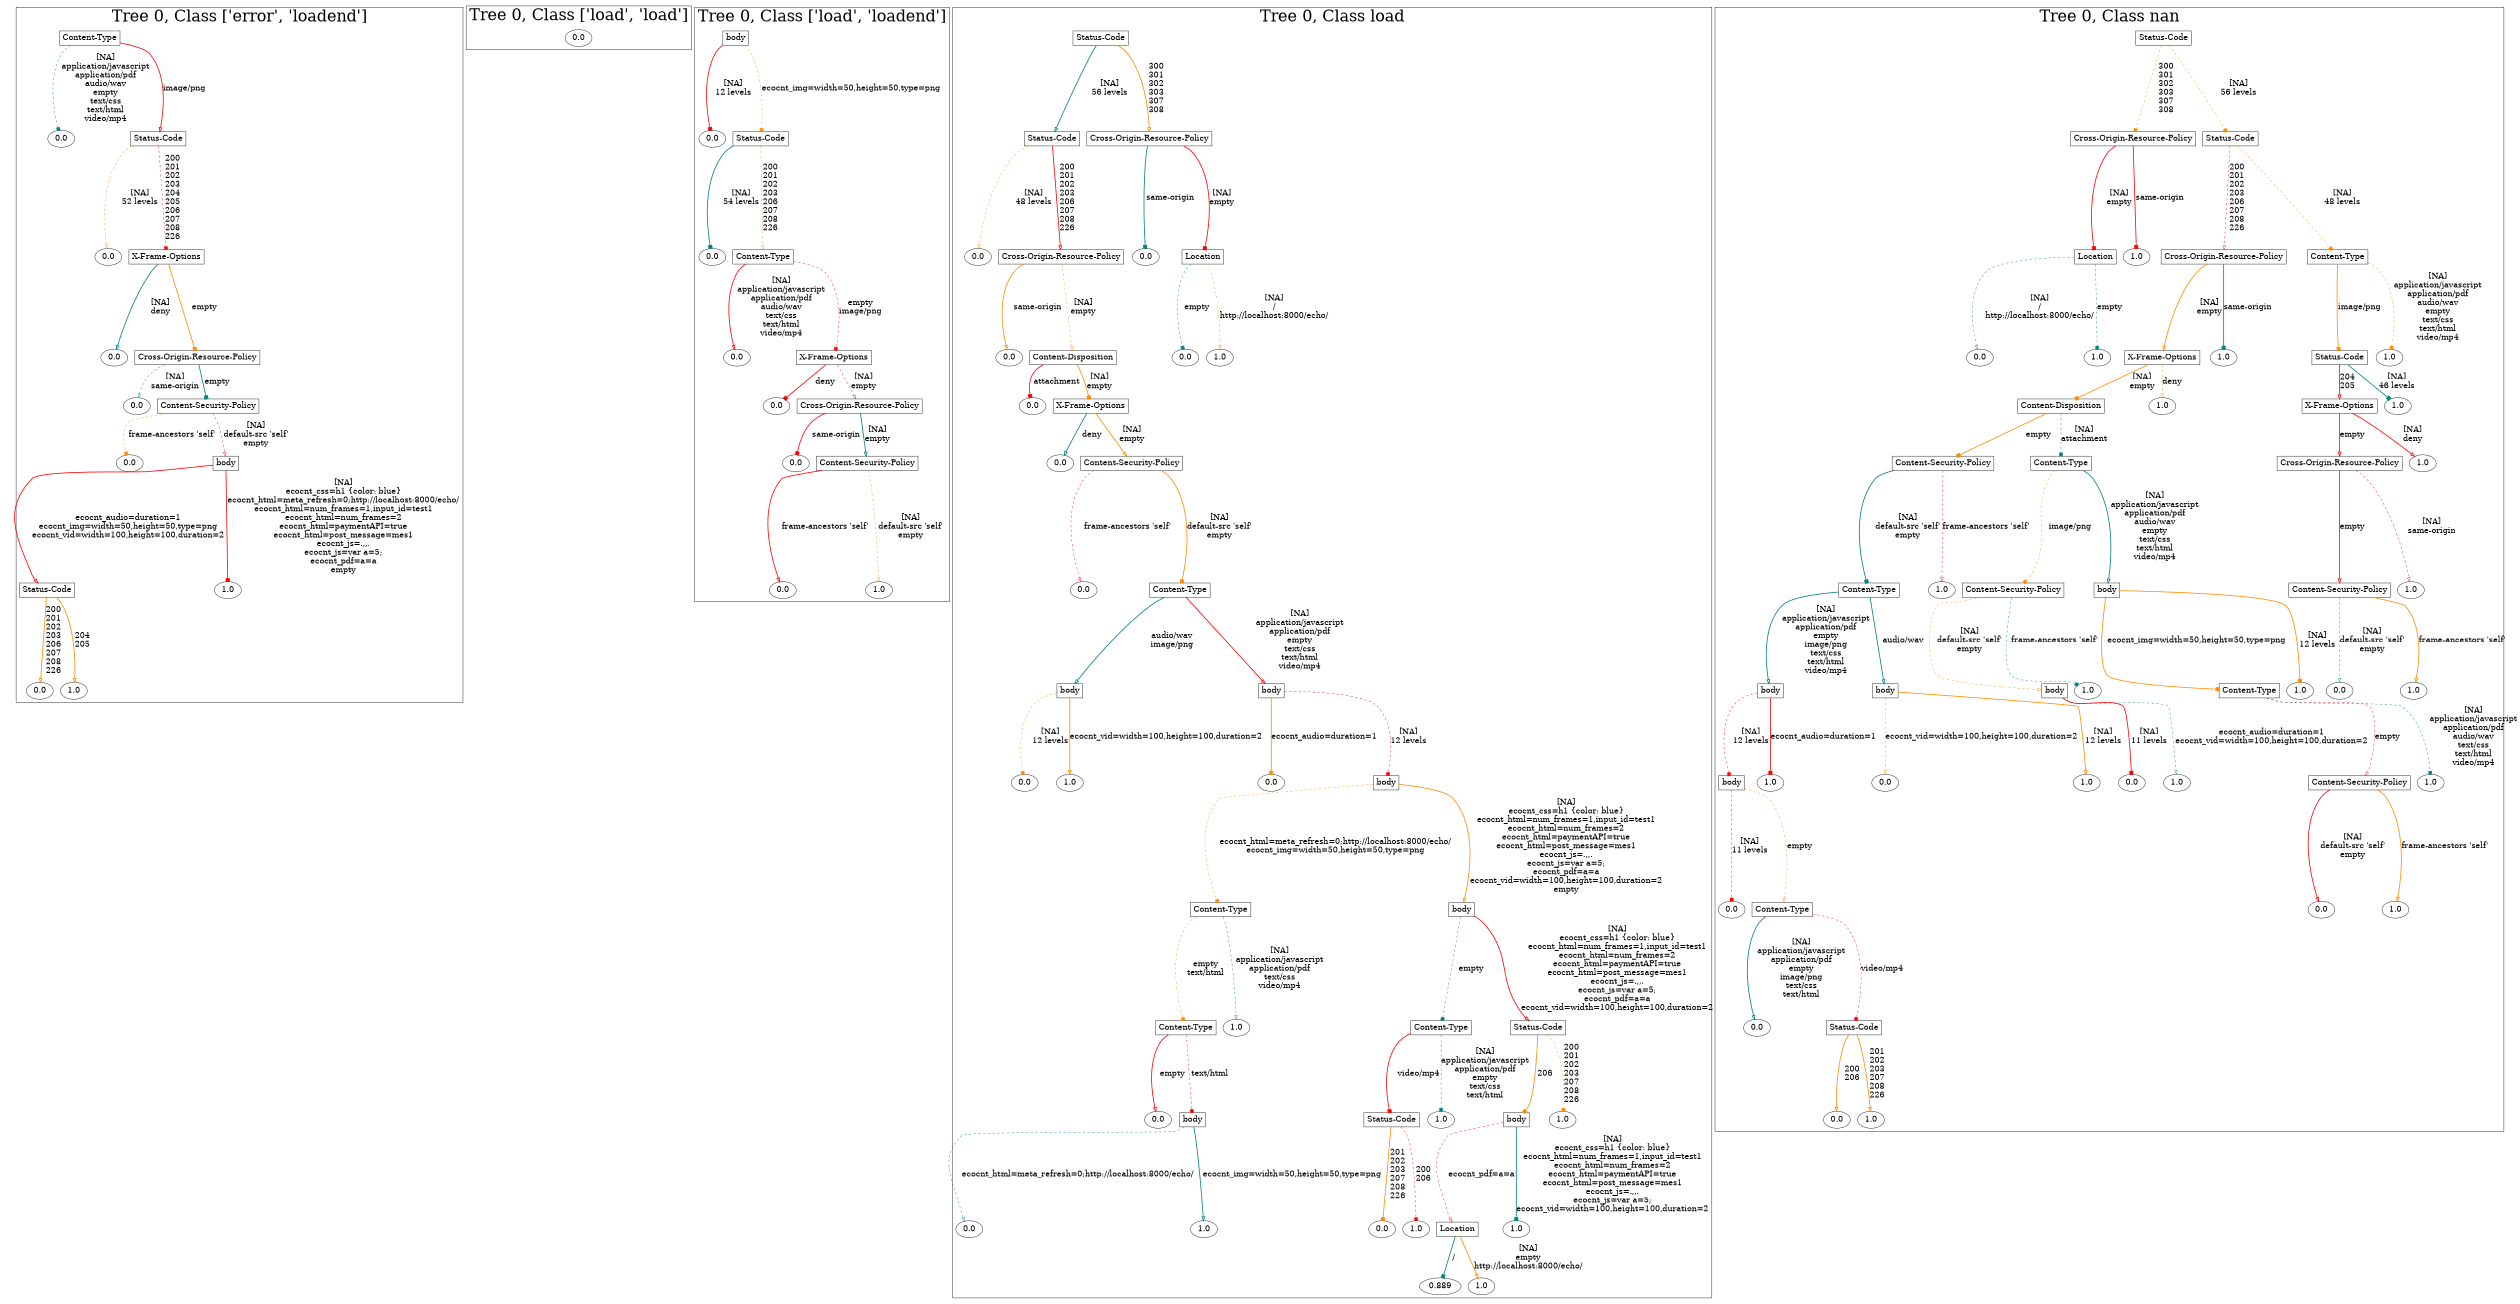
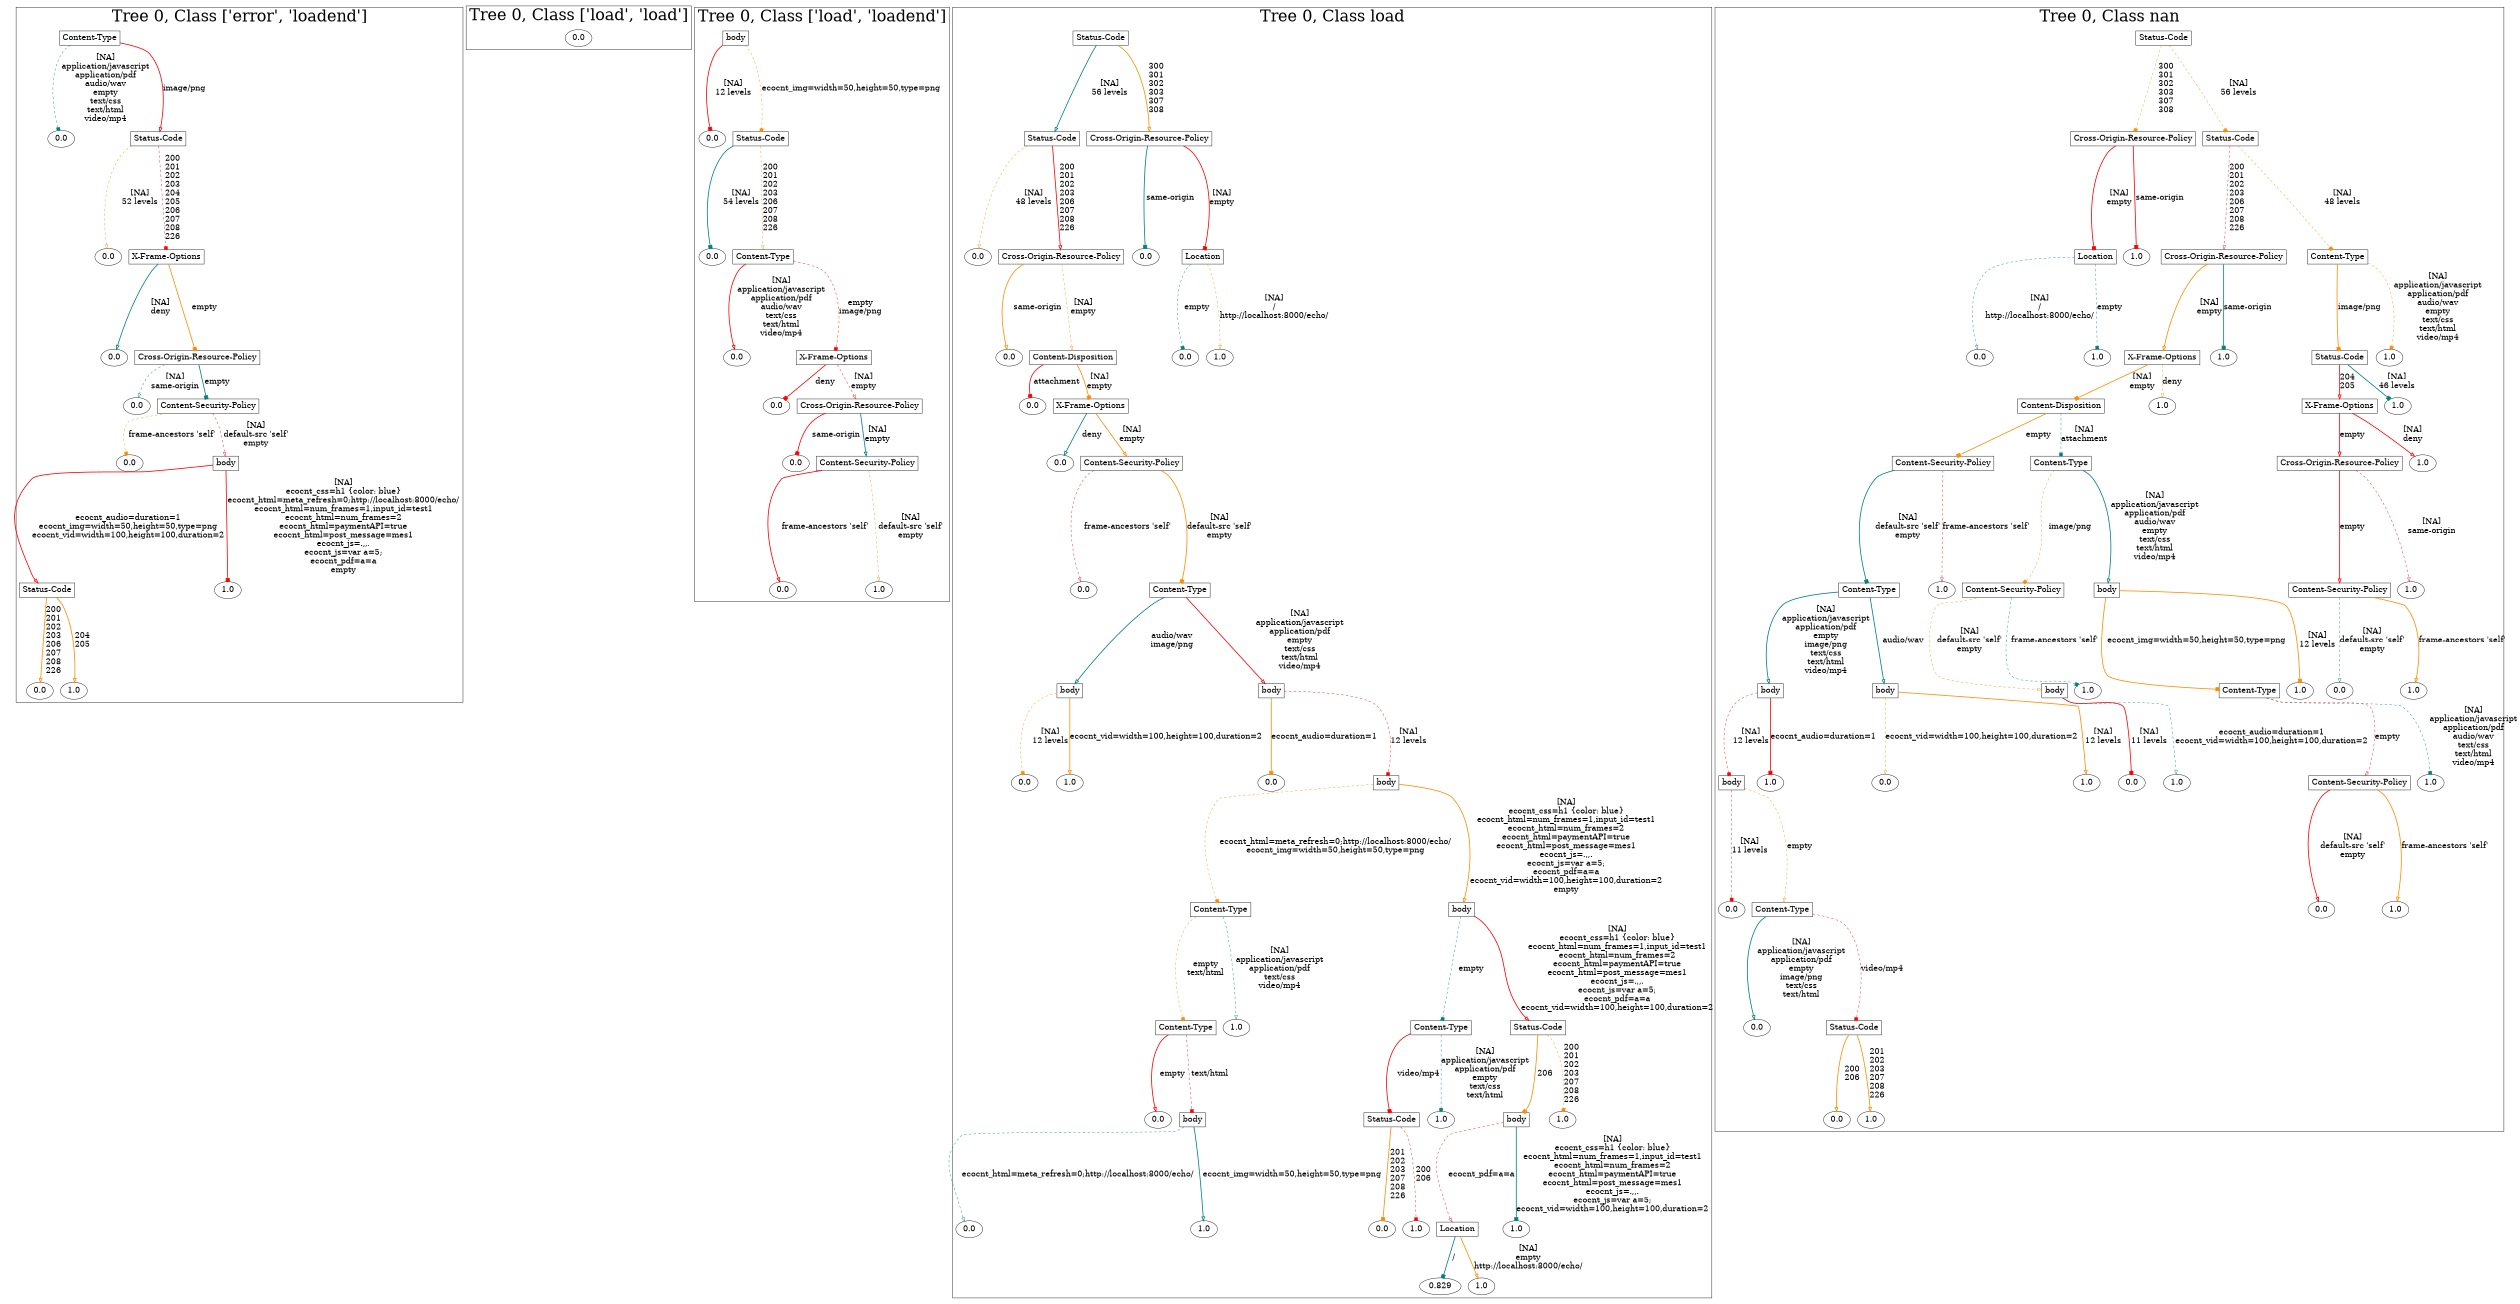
node "0.889": label "0.889" -> "0.829"
